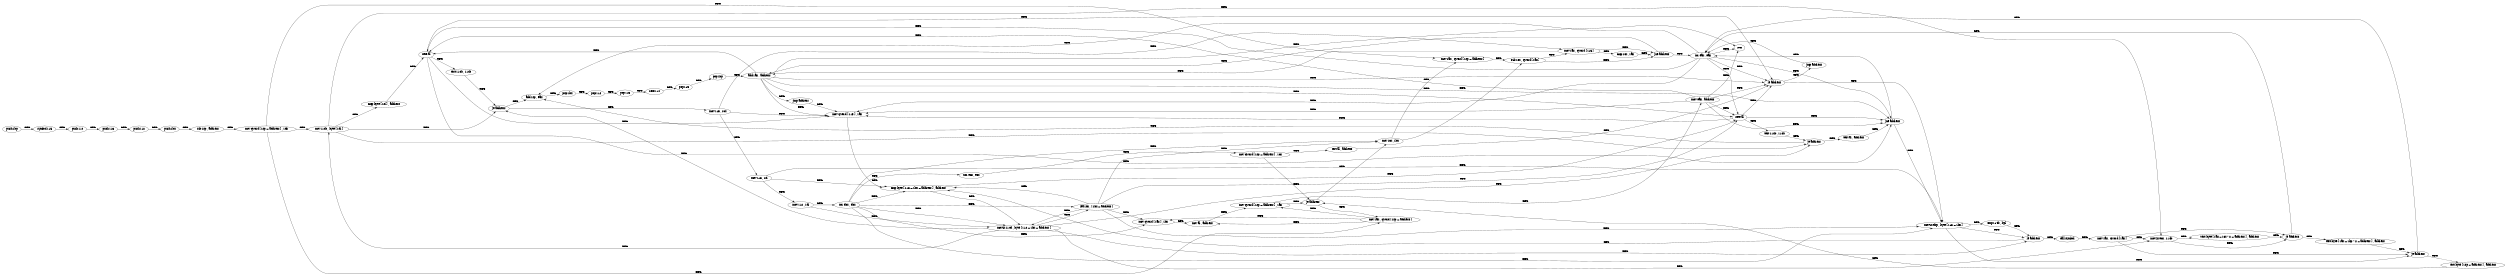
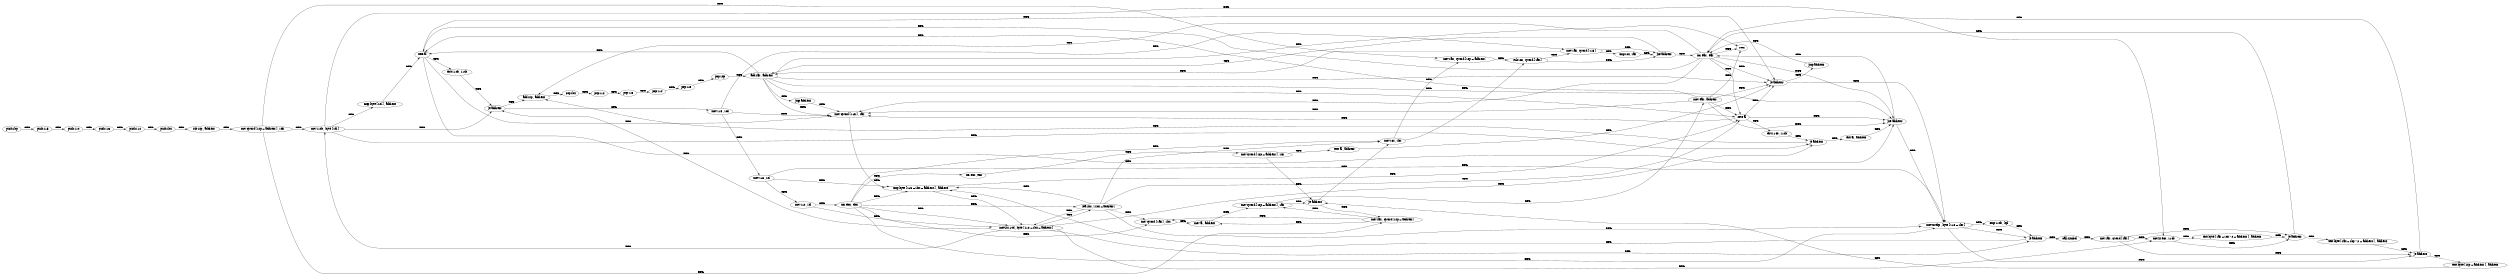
node "sete r14": label "sete r14" -> "pop r14"
node "add rsp , eax": label "add rsp , eax" -> "add rsp , address"
node "symbol r15": label "symbol r15" -> "push r15"
